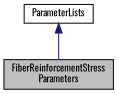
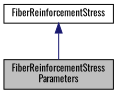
node "ParameterLists": label "ParameterLists" -> "FiberReinforcementStress"
